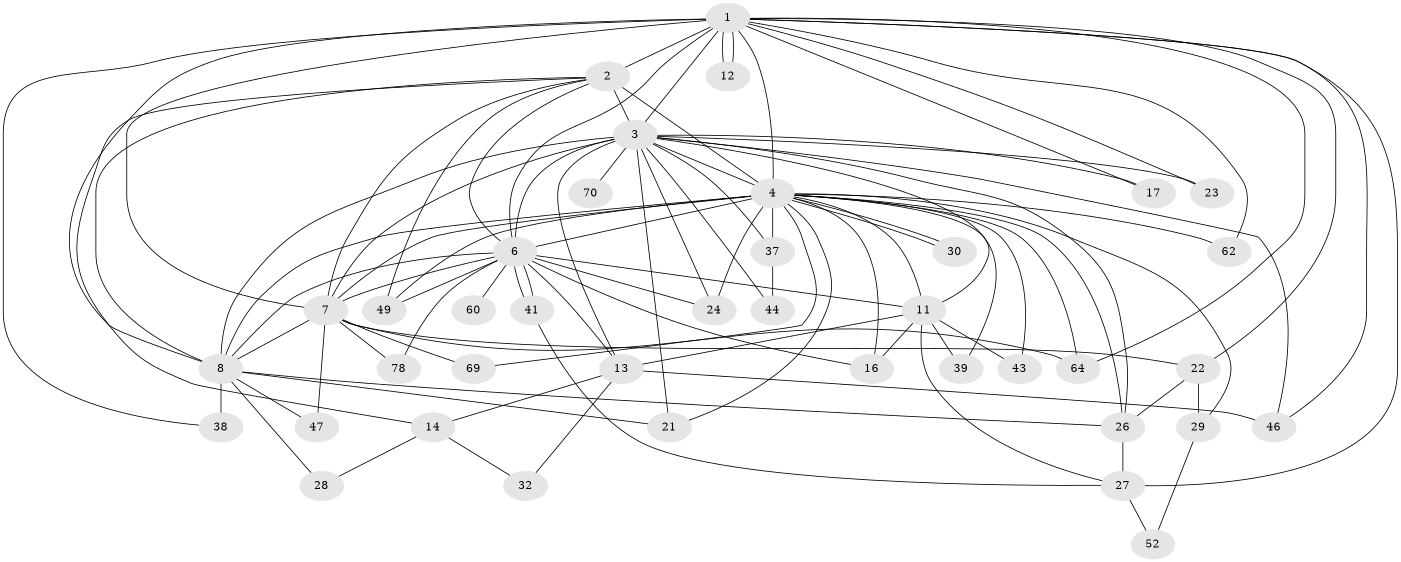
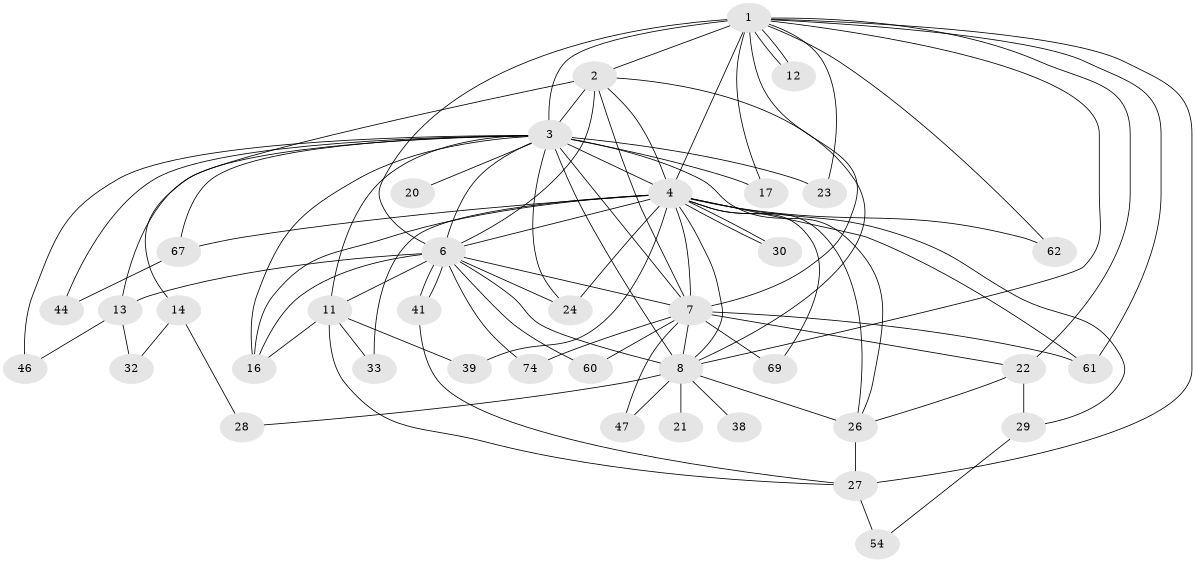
edge "1" -- "38": removed
edge "1" -- "46": removed
node "70": label "70" -> "20"
edge "4" -- "11": removed
node "37": label "37" -> "67"
edge "3" -- "21": now "3" -- "16"
node "49": removed
edge "7" -- "60": added
edge "11" -- "13": removed
edge "4" -- "21": removed
node "78": label "78" -> "74"
node "43": label "43" -> "33"
node "64": label "64" -> "61"
edge "13" -- "14": removed
node "52": label "52" -> "54"
